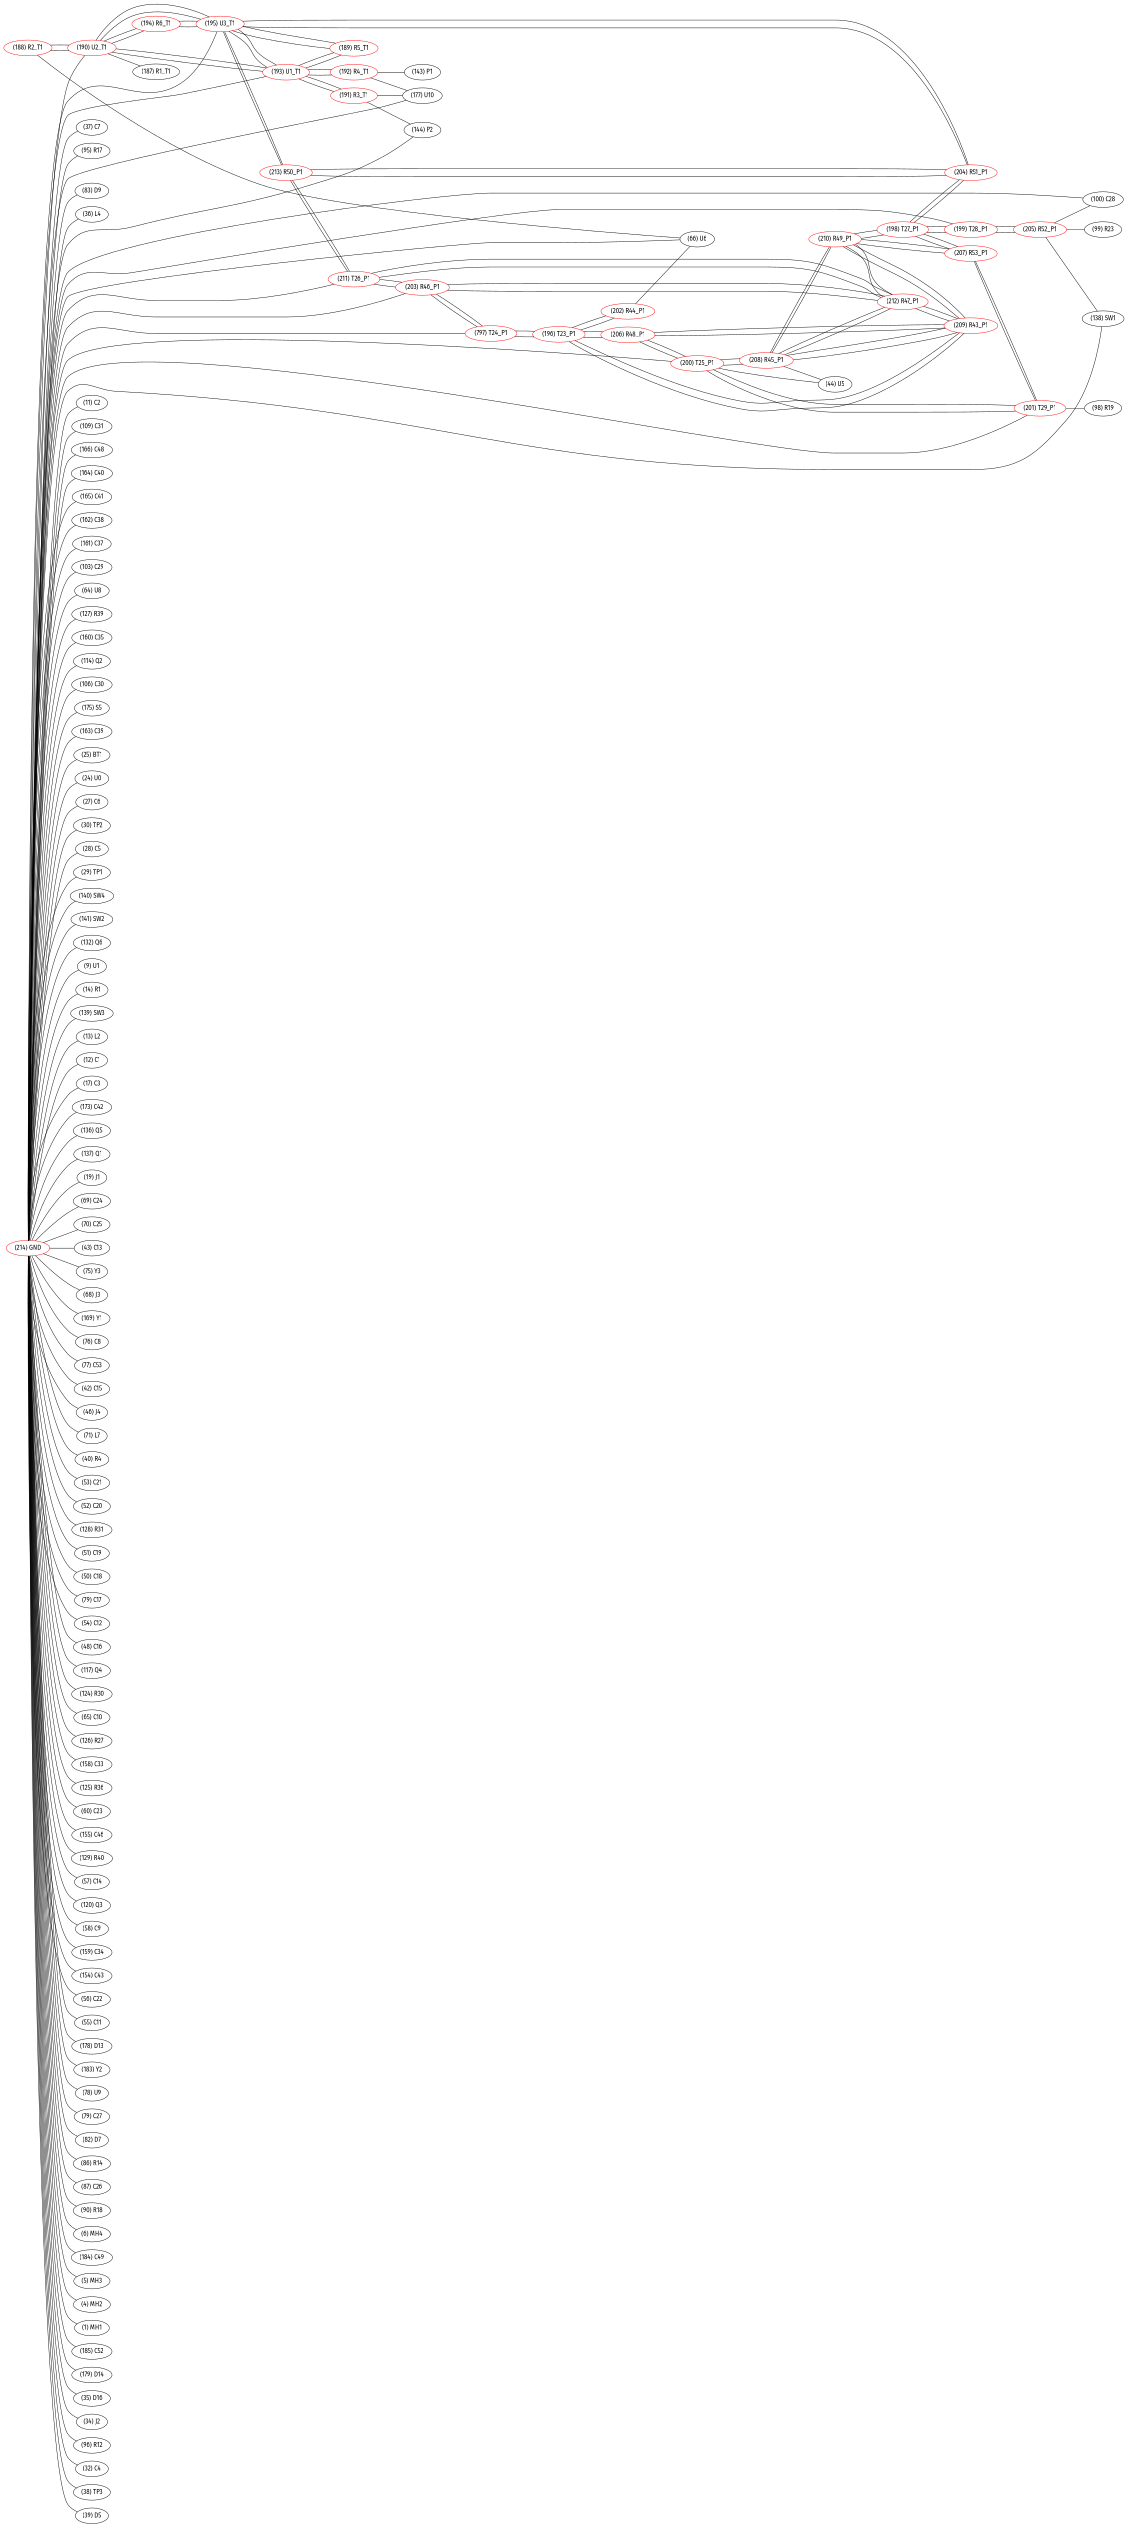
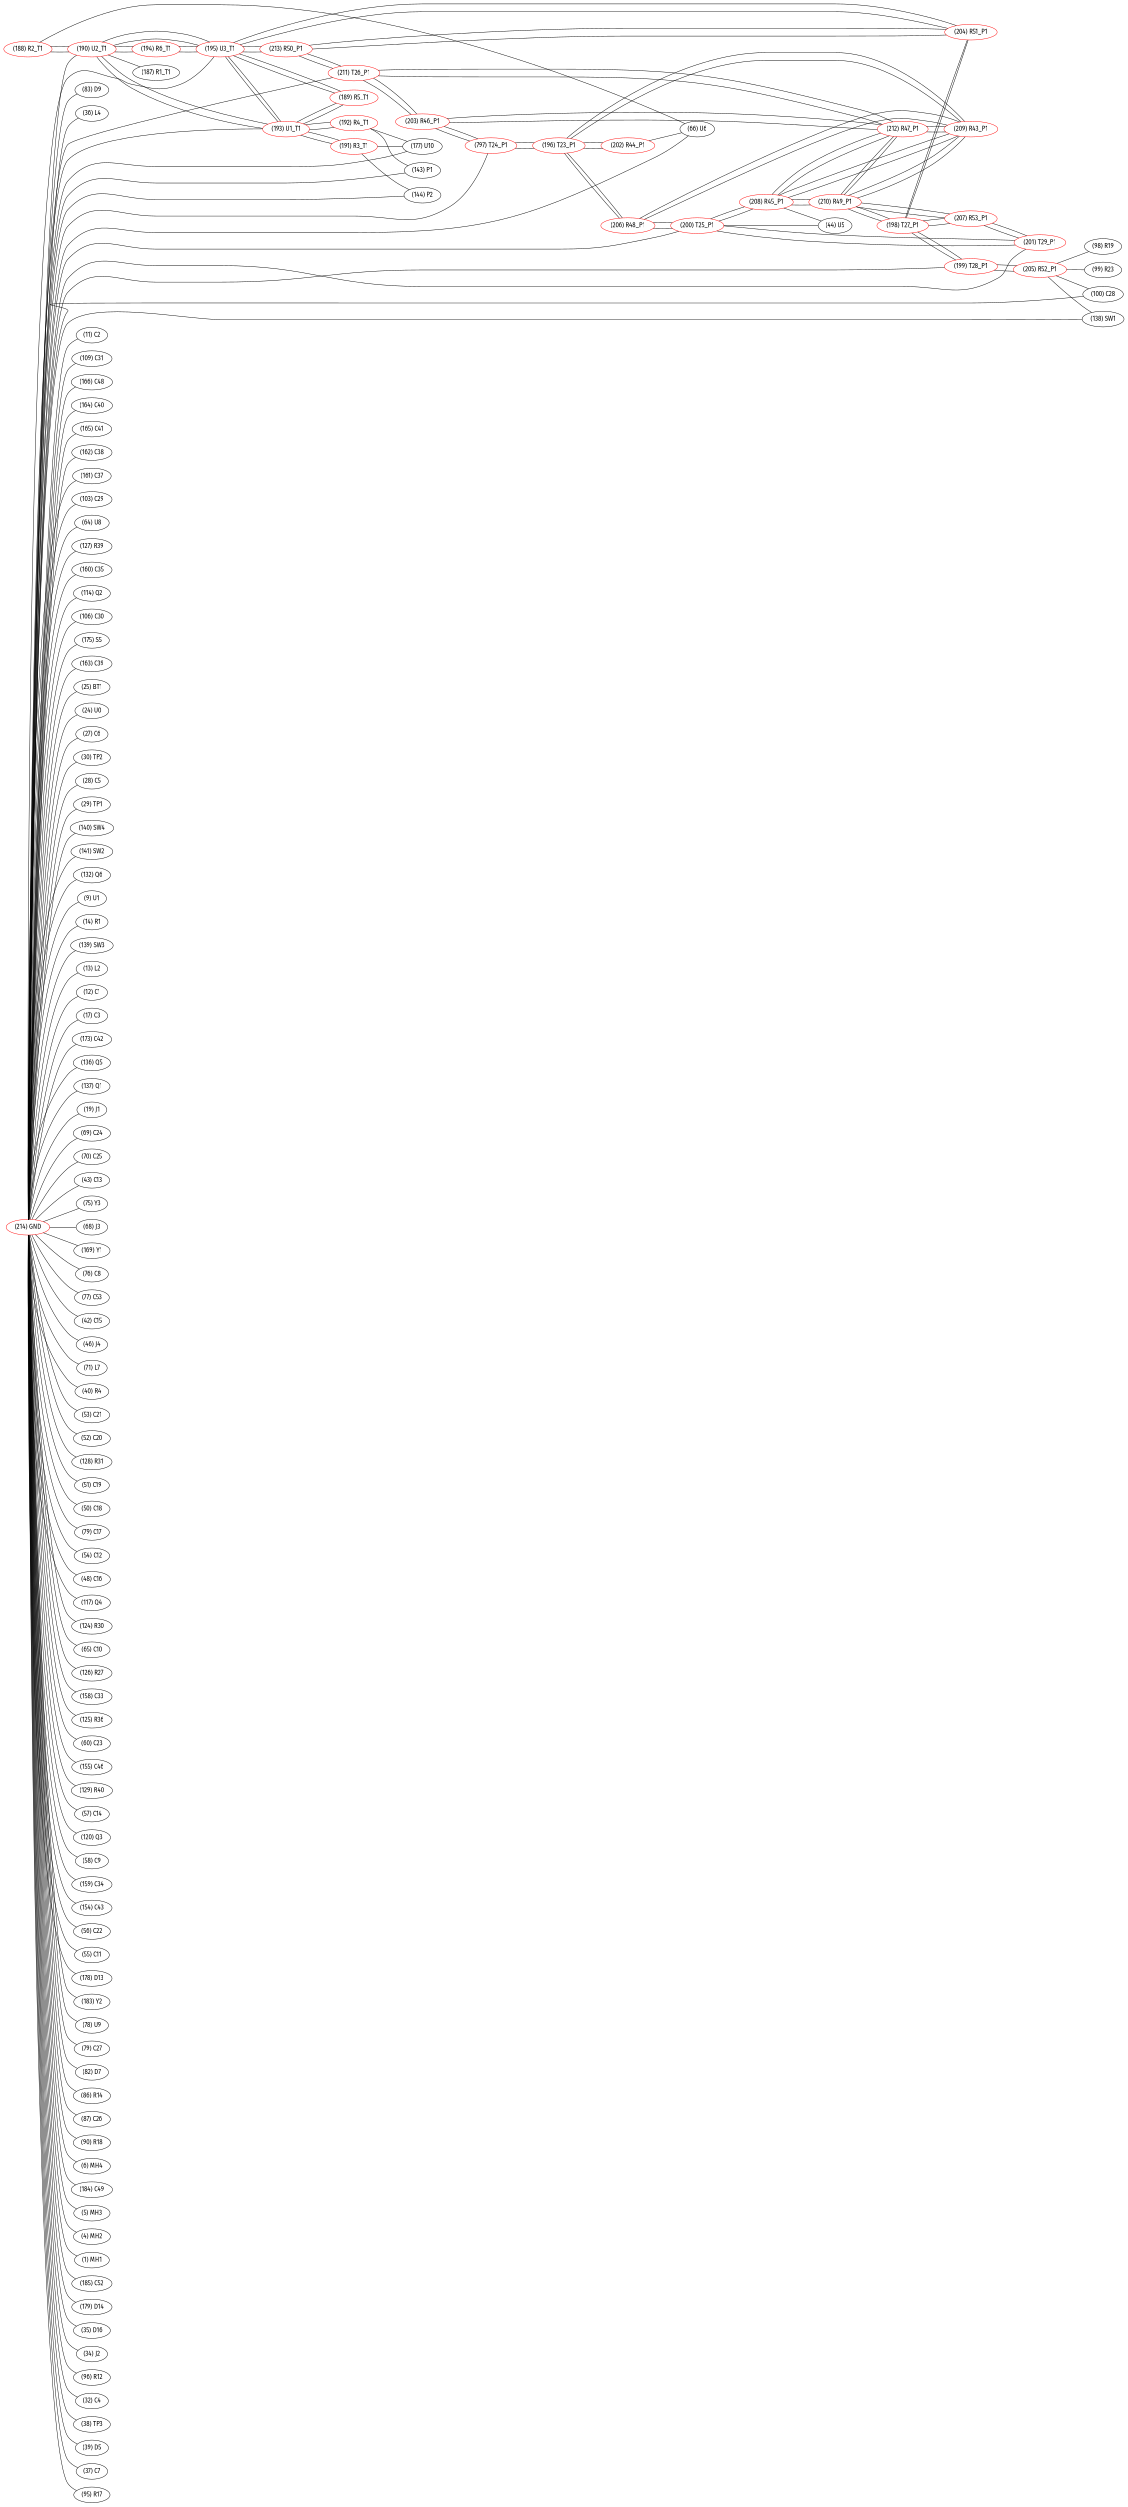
edge "(203) R46_P1" -- "(214) GND": now "(143) P1" -- "(214) GND"
edge "(201) T29_P1" -- "(98) R19": now "(205) R52_P1" -- "(98) R19"
